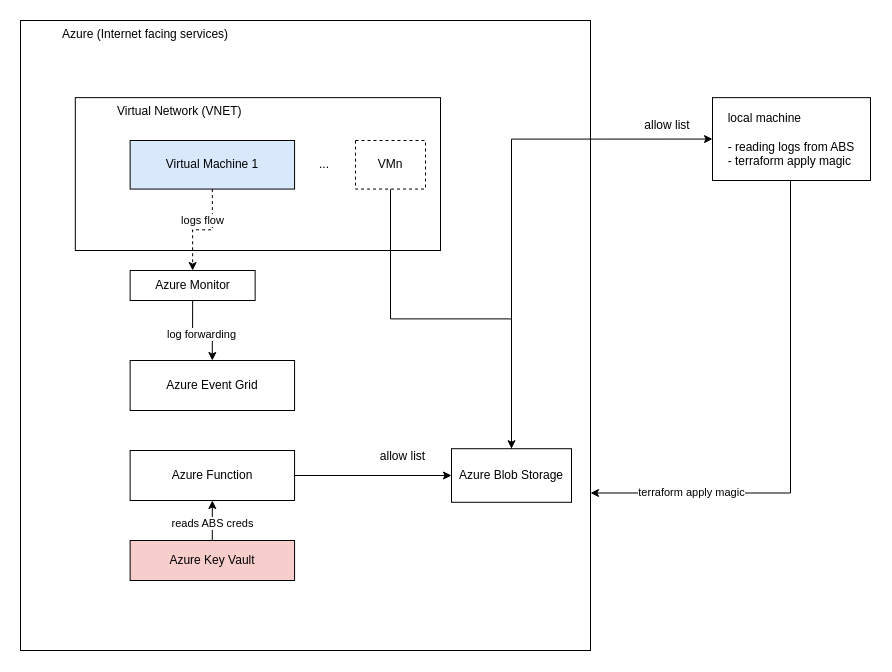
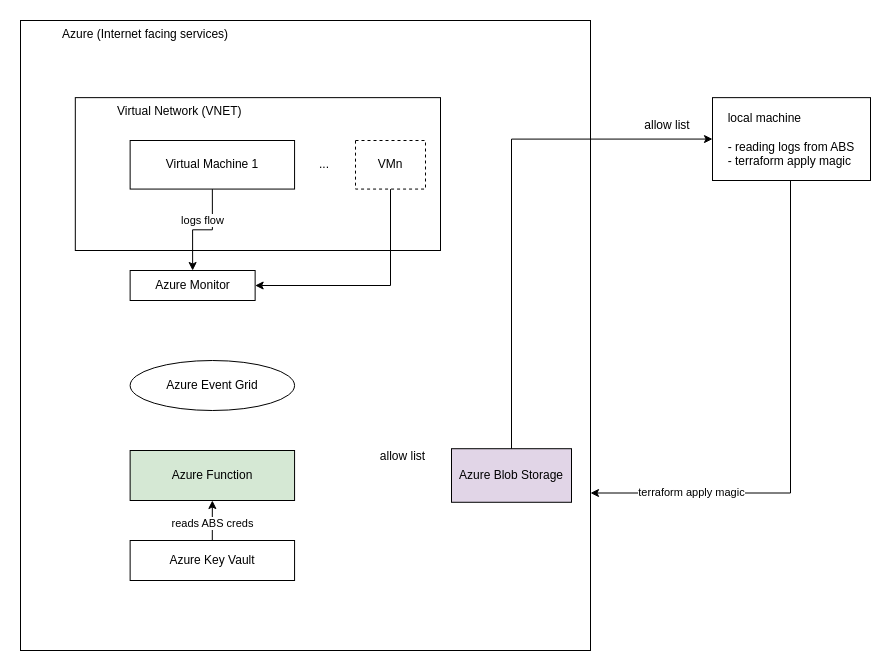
node "Virtual Machine 1": fillcolor #dae8fc -> #ffffff
edge "Virtual Machine 1" -> "Azure Monitor": style dashed -> solid
edge "VMn" -> "Azure Blob Storage": now "VMn" -> "Azure Monitor"
edge "Azure Monitor" -> "Azure Event Grid": removed, label "log forwarding"
node "Azure Event Grid": shape rectangle -> ellipse
node "Azure Blob Storage": fillcolor #ffffff -> #e1d5e7
node "Azure Function": fillcolor #ffffff -> #d5e8d4
edge "Azure Function" -> "Azure Blob Storage": removed
node "Azure Key Vault": fillcolor #f8cecc -> #ffffff
